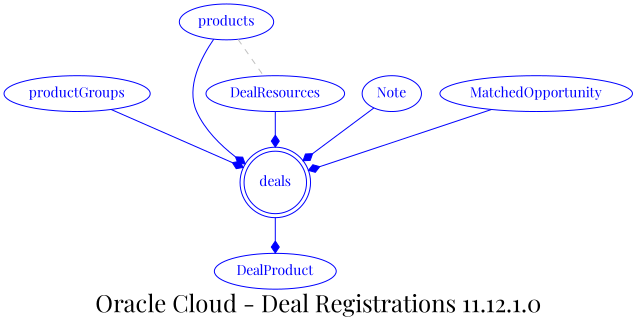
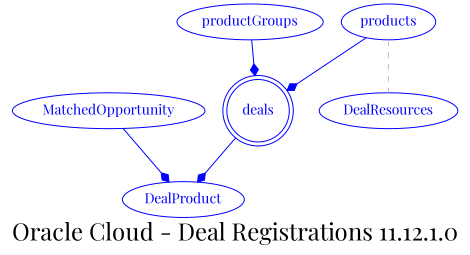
node "Note": removed
edge "DealResources" -> "deals": removed
edge "MatchedOpportunity" -> "deals": now "MatchedOpportunity" -> "DealProduct"
